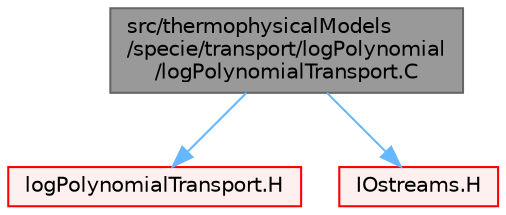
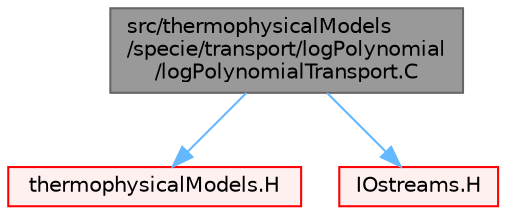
node "logPolynomialTransport.H": label "logPolynomialTransport.H" -> "thermophysicalModels.H"
